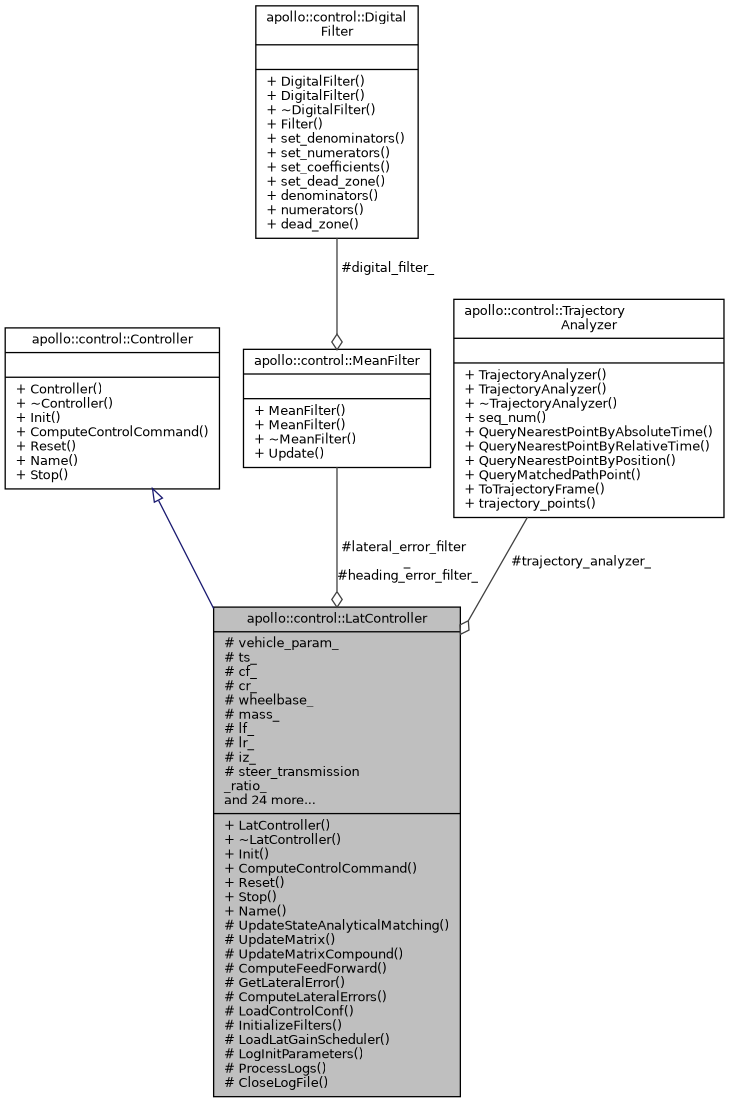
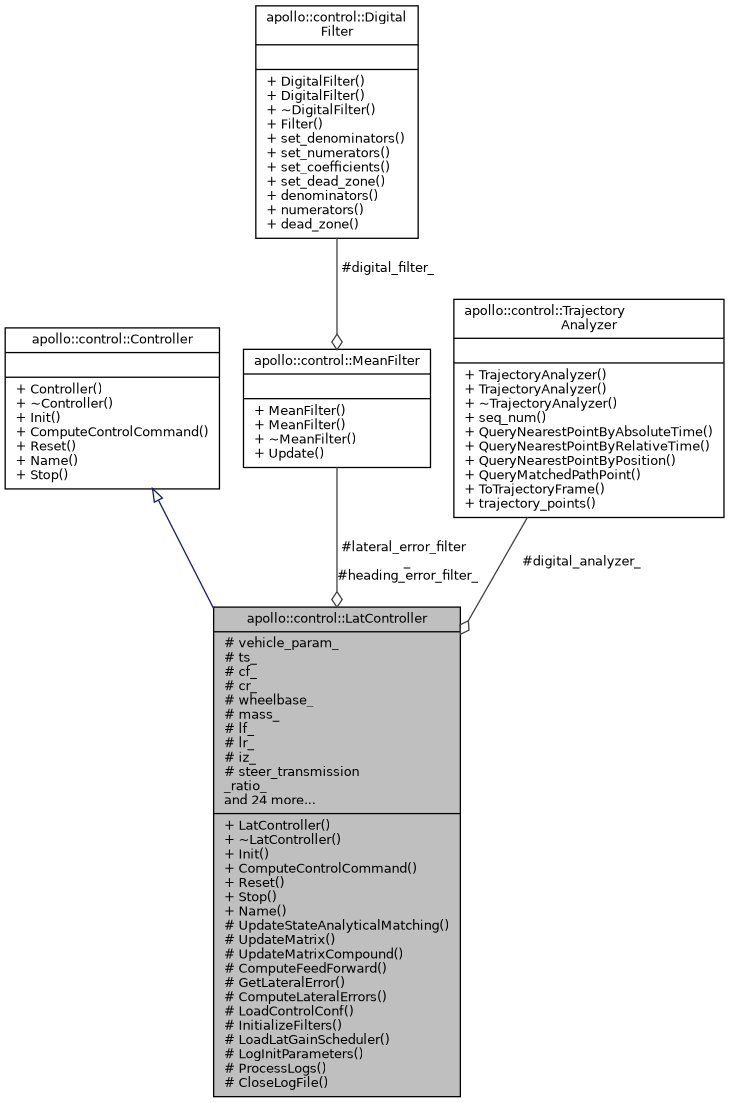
edge "apollo::control::Trajectory" -> "apollo::control::LatController": label " #trajectory_analyzer_" -> " #digital_analyzer_"
